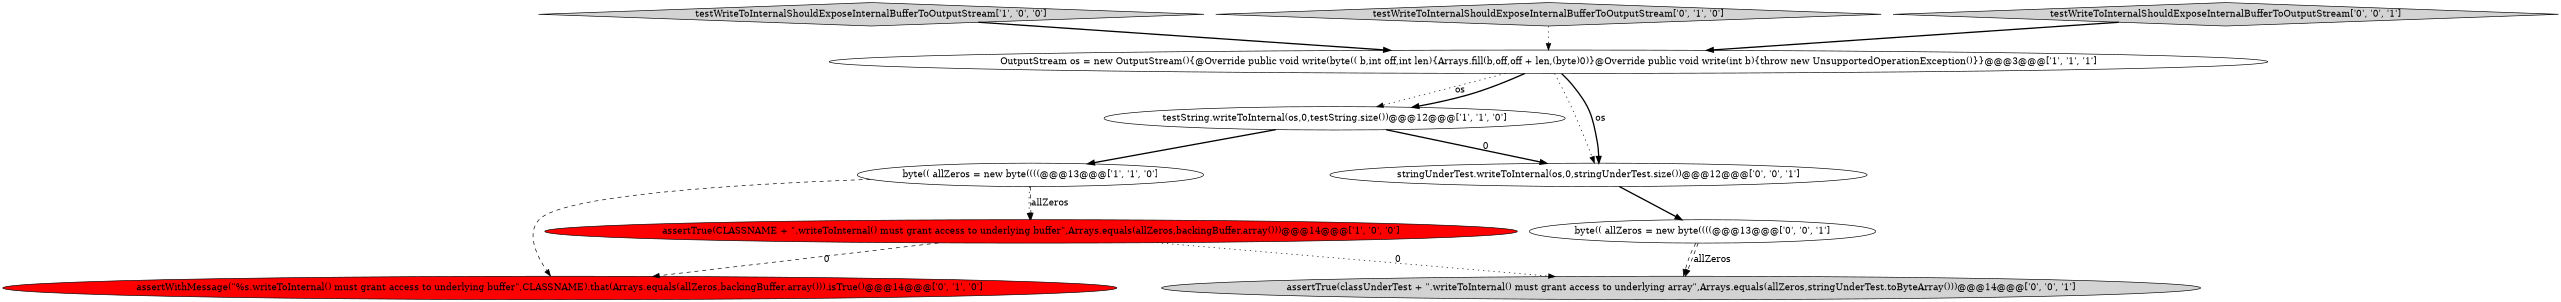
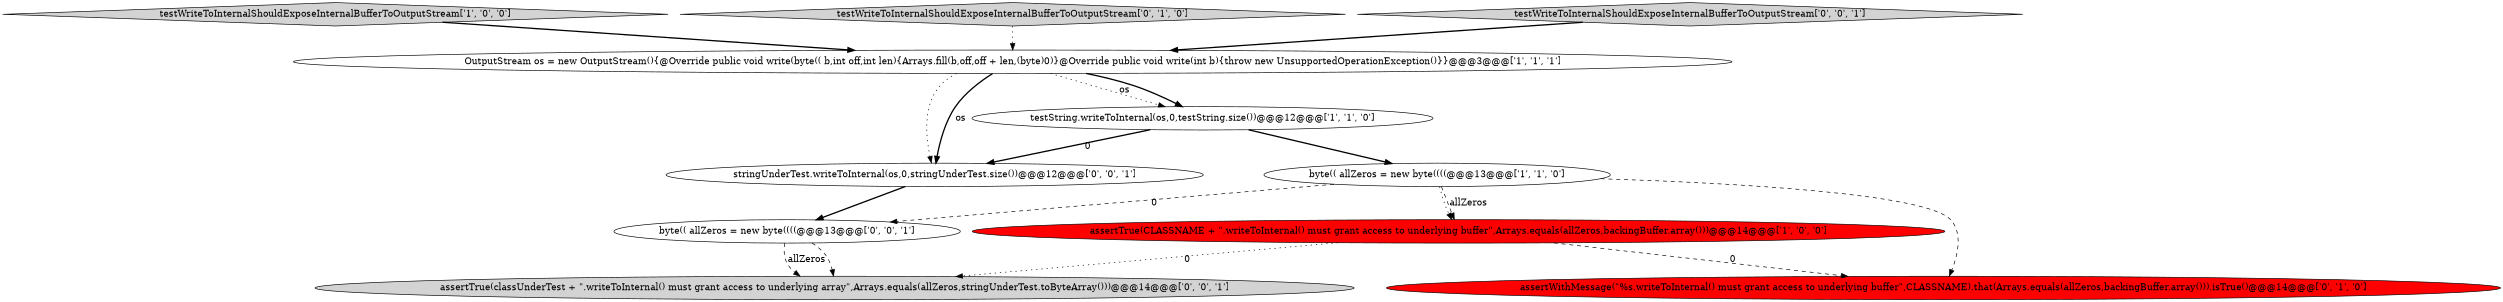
edge "byte(( allZeros = new byte((((@@@13@@@['1', '1', '0']" -> "byte(( allZeros = new byte((((@@@13@@@['0', '0', '1']": added, label "0"
